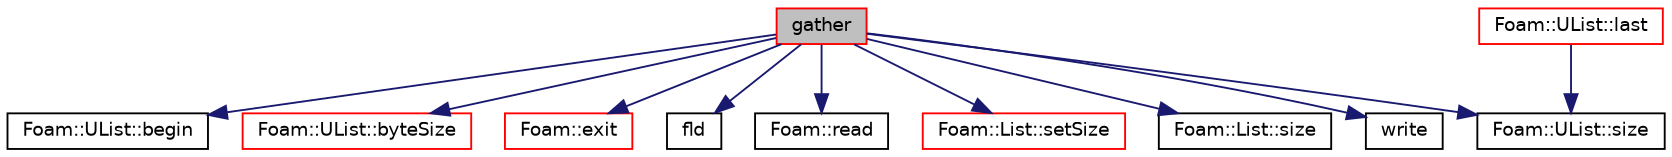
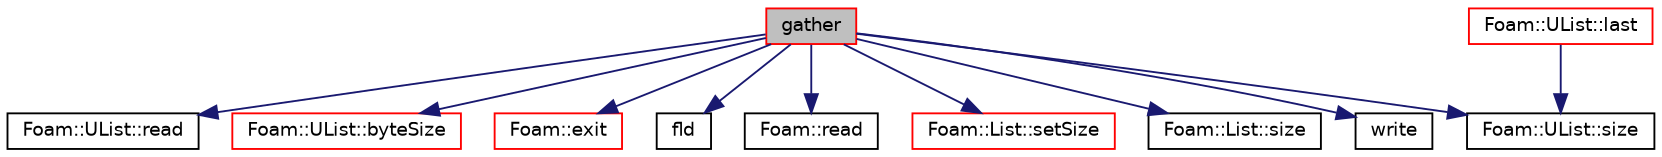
node "Foam::UList::begin": label "Foam::UList::begin" -> "Foam::UList::read"
